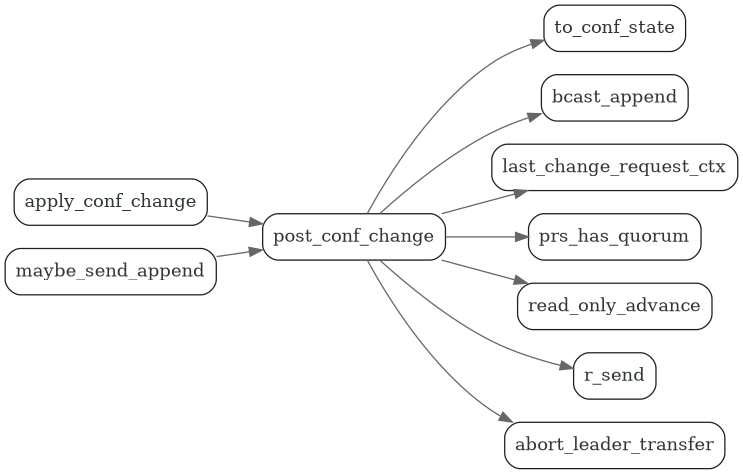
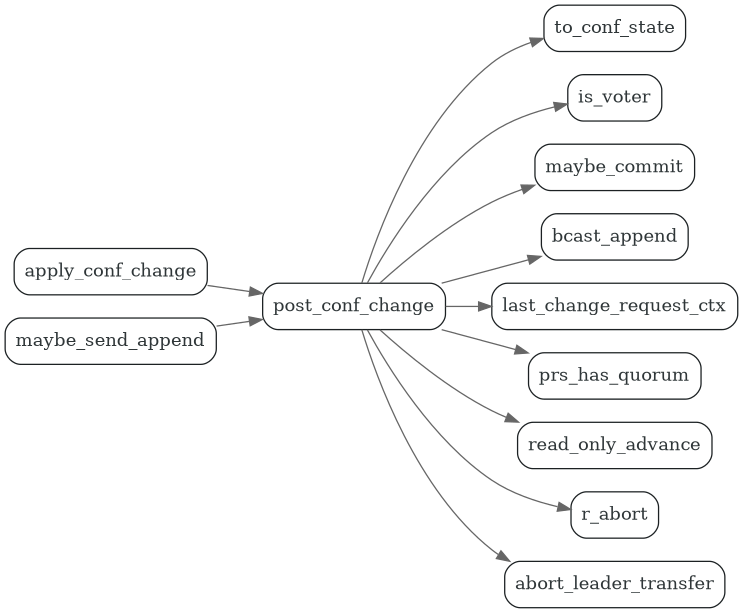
node "is_voter": added
node "maybe_commit": added
node "r_send": label "r_send" -> "r_abort"
